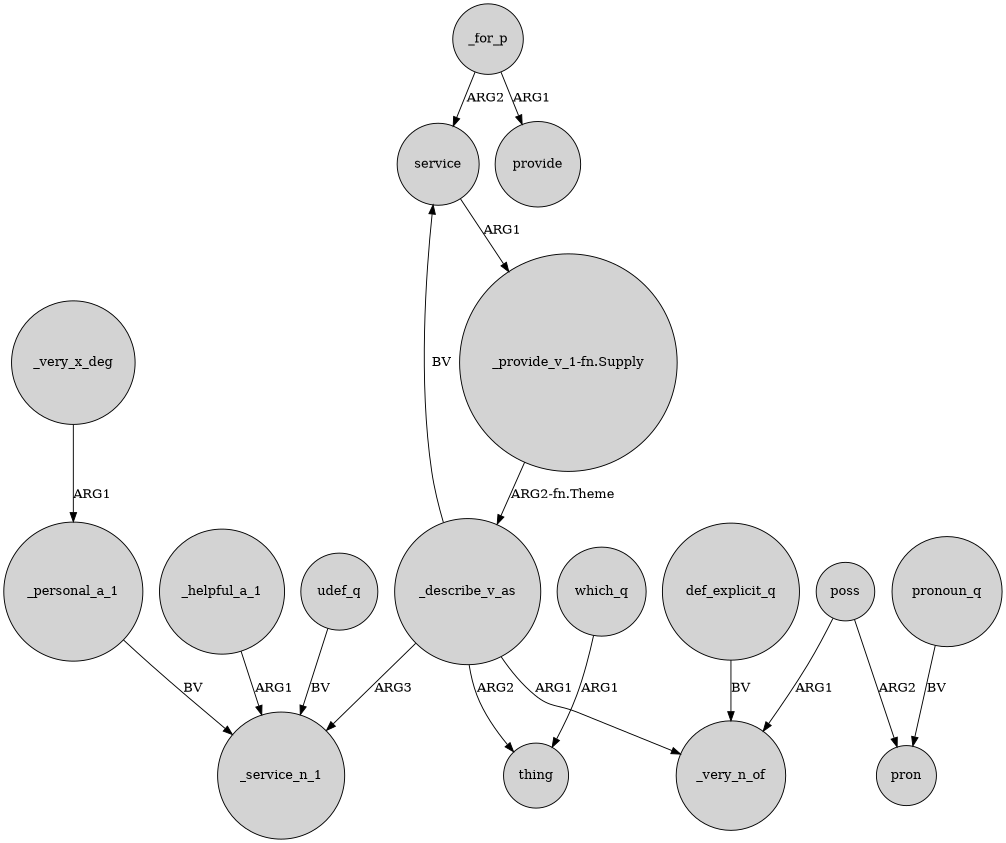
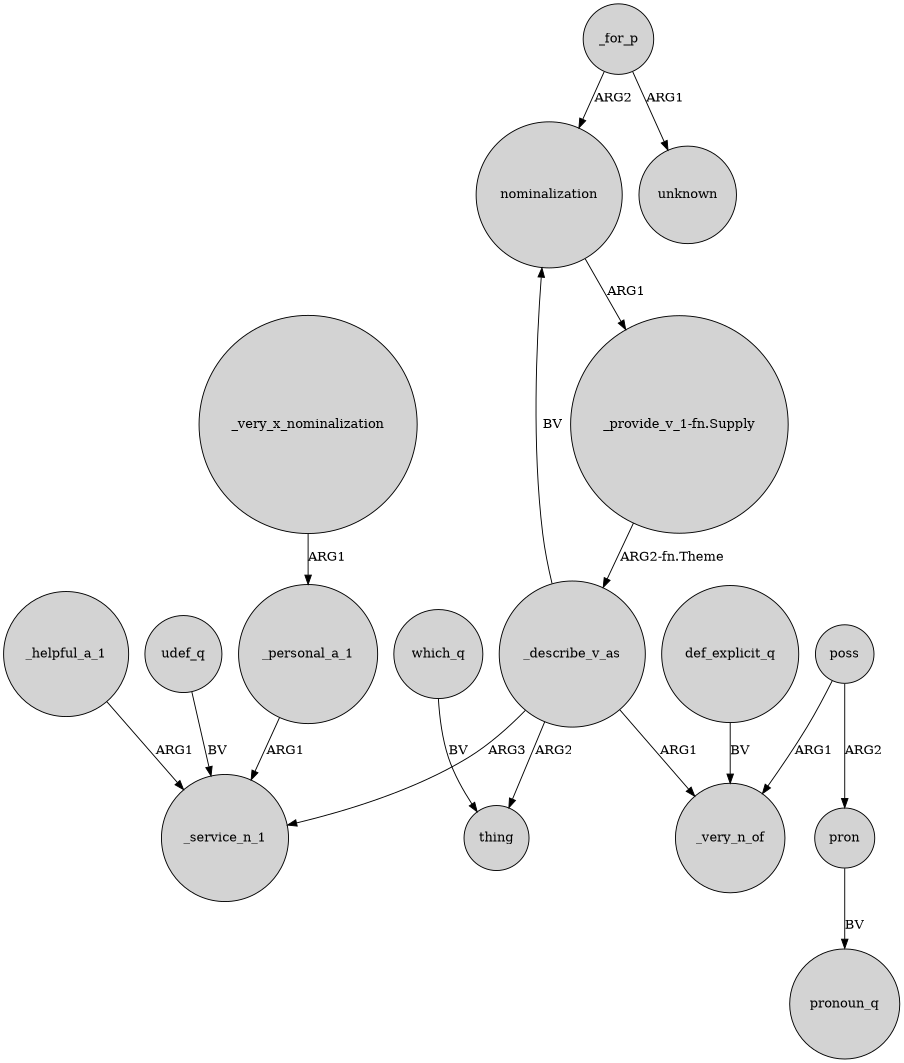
node "service": label "service" -> "nominalization"
node "provide": label "provide" -> "unknown"
node "_very_x_deg": label "_very_x_deg" -> "_very_x_nominalization"
edge "_personal_a_1" -> "_service_n_1": label "BV" -> "ARG1"
edge "which_q" -> "thing": label "ARG1" -> "BV"
edge "pronoun_q" -> "pron": reversed
